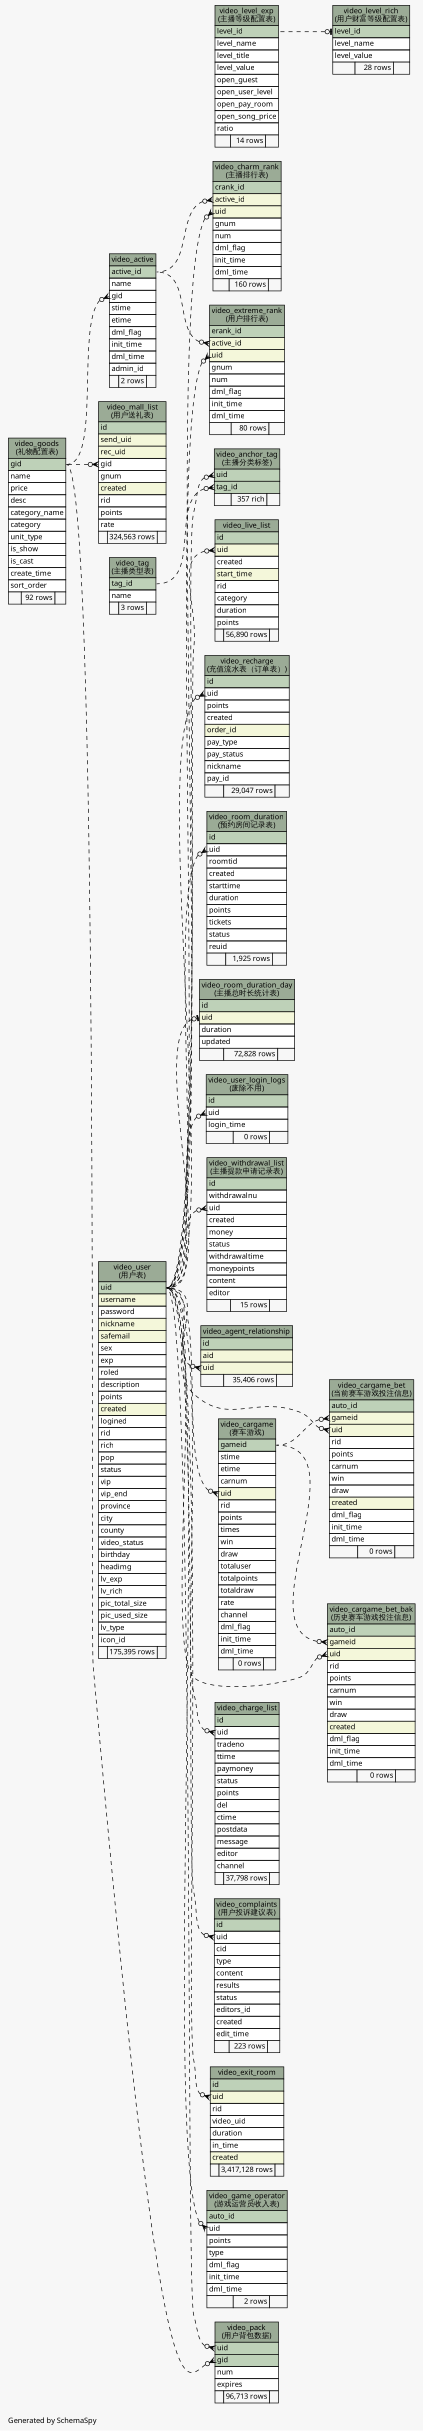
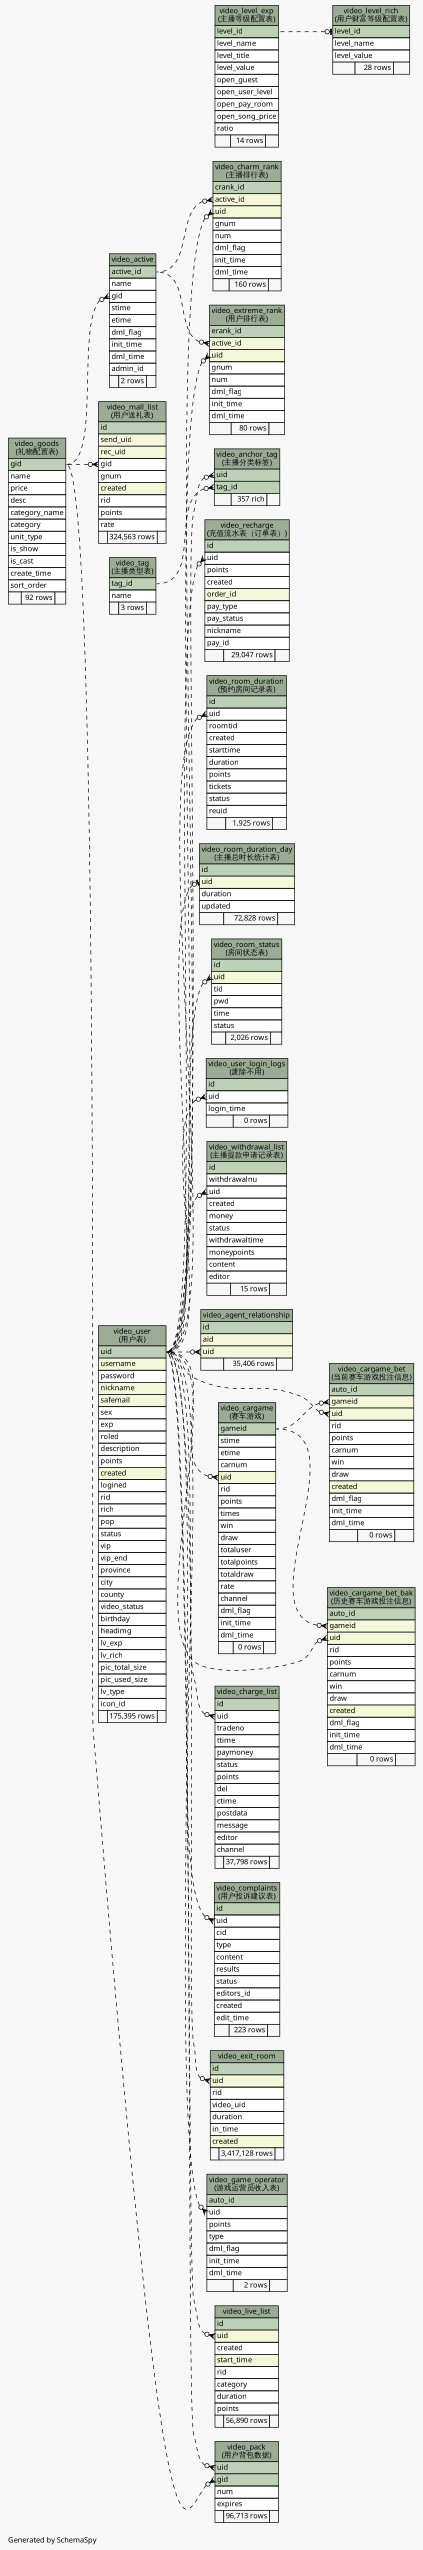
node "video_room_status": added
